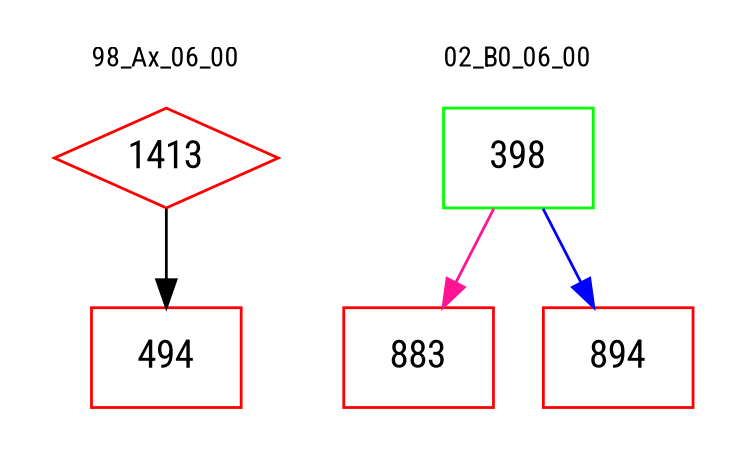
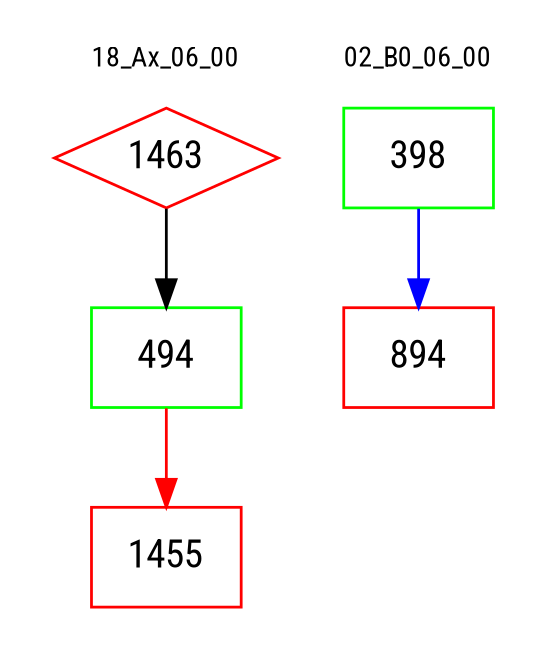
cluster "98_Ax_06_00": label "98_Ax_06_00" -> "18_Ax_06_00"
node "1413": label "1413" -> "1463"
node "494": color red -> green
node "883": removed
node "1455": added
